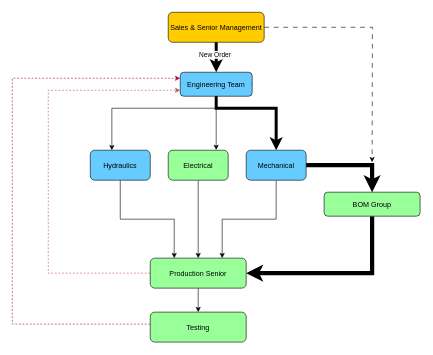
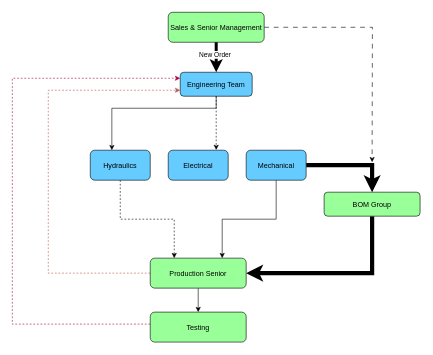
node "Sales & Senior Management": fillcolor #ffcc00 -> #99ff99
edge "Engineering Team" -> "Mechanical": removed
edge "Engineering Team" -> "Electrical": style solid -> dashed
node "Electrical": fillcolor #99ff99 -> #66ccff
edge "Hydraulics" -> "Production Senior": style solid -> dashed
edge "Electrical" -> "Production Senior": removed
